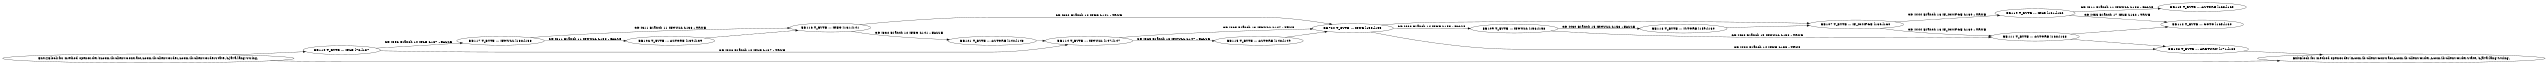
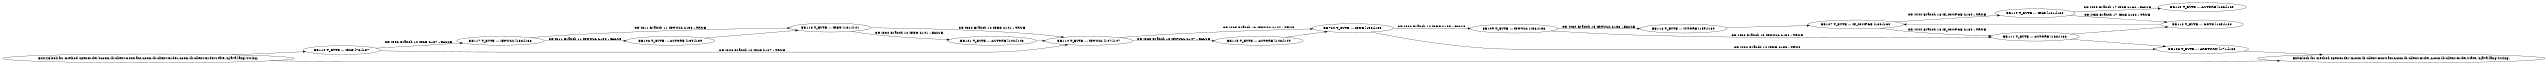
edge "BB119 T_BYTE ... IFLE l161-l162" -> "BB113 T_BYTE ... ASTORE l163-l163": label "CD I311 Branch 11 IFNULL L138 - FALSE" -> "CD I455 Branch 17 IFLE L162 - FALSE"
edge "BB116 T_BYTE ... IFEQ l161-l141" -> "BB720 T_BYTE ... IFNE l155-l155": now "BB116 T_BYTE ... IFEQ l161-l141" -> "BB114 T_BYTE ... IFNULL l147-l147"
edge "BB720 T_BYTE ... IFNE l155-l155" -> "BB107 T_BYTE ... IF_ICMPGE l160-l160": now "BB112 T_BYTE ... GOTO l165-l160" -> "BB107 T_BYTE ... IF_ICMPGE l160-l160"
